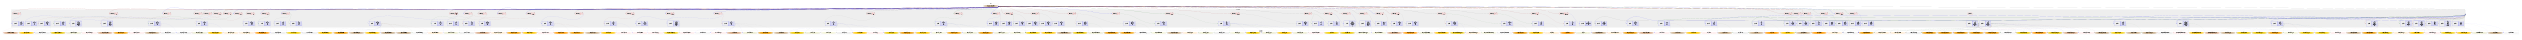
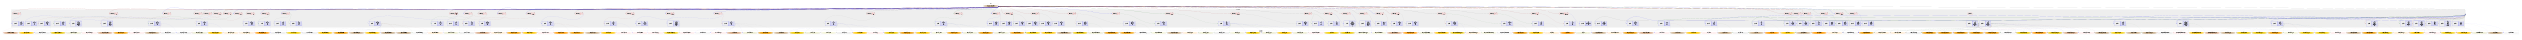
node "media-libs/libvorbis-1.3.6": fillcolor lightyellow -> orange
